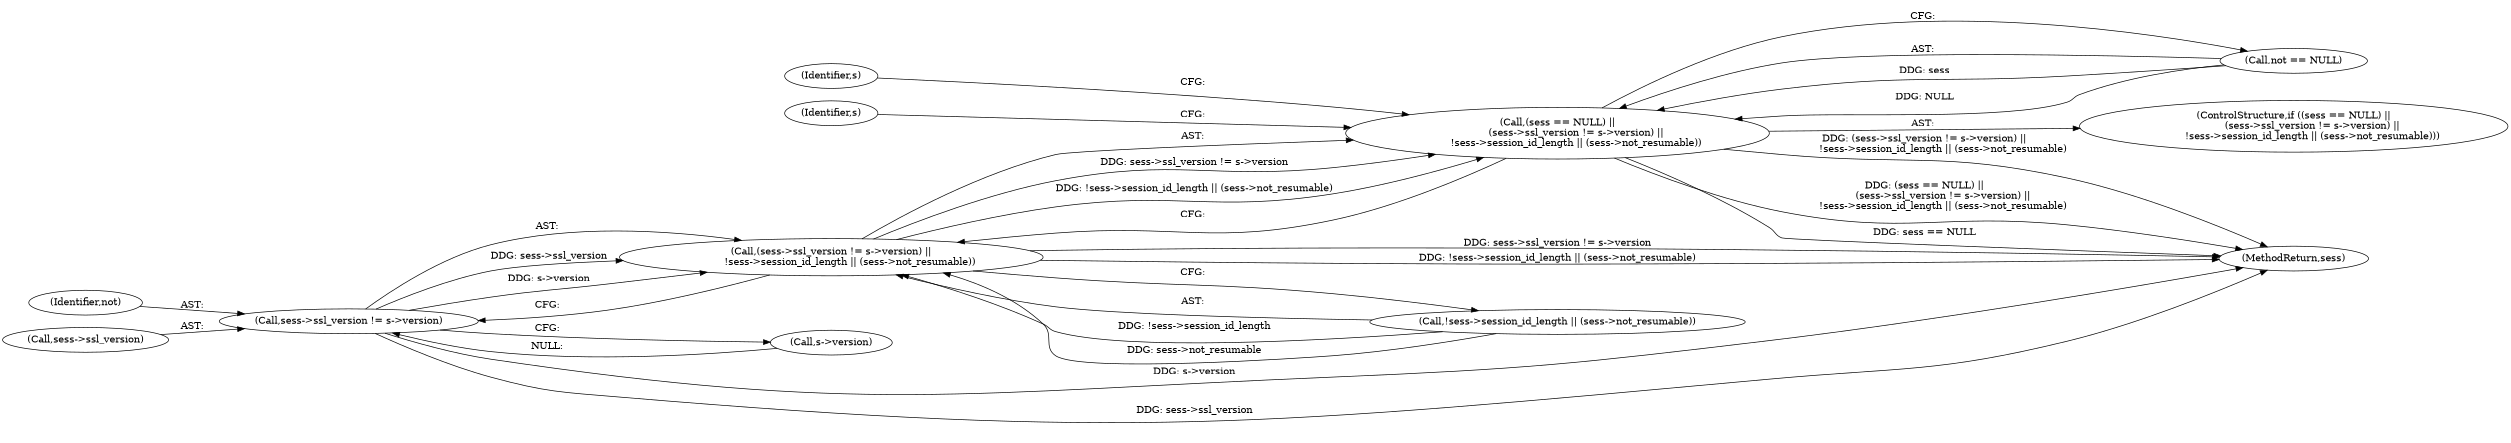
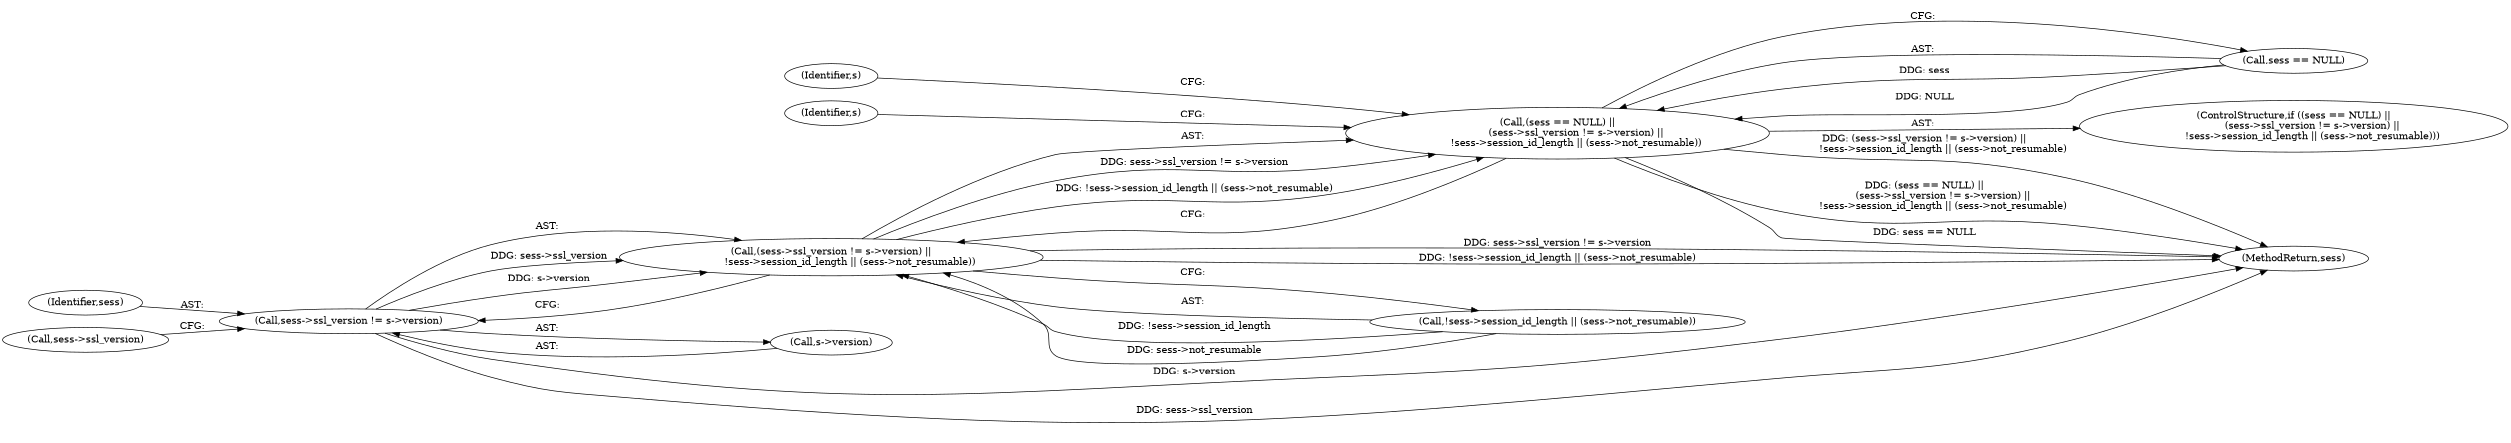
node "(Call,not == NULL)": label "(Call,not == NULL)" -> "(Call,sess == NULL)"
node "(Identifier,not)": label "(Identifier,not)" -> "(Identifier,sess)"
edge "(Call,sess->ssl_version)" -> "(Call,sess->ssl_version != s->version)": label "AST: " -> "CFG: "
edge "(Call,sess->ssl_version != s->version)" -> "(Call,s->version)": label "CFG: " -> "AST: "
edge "(Call,s->version)" -> "(Call,sess->ssl_version != s->version)": label "NULL: " -> "AST: "
